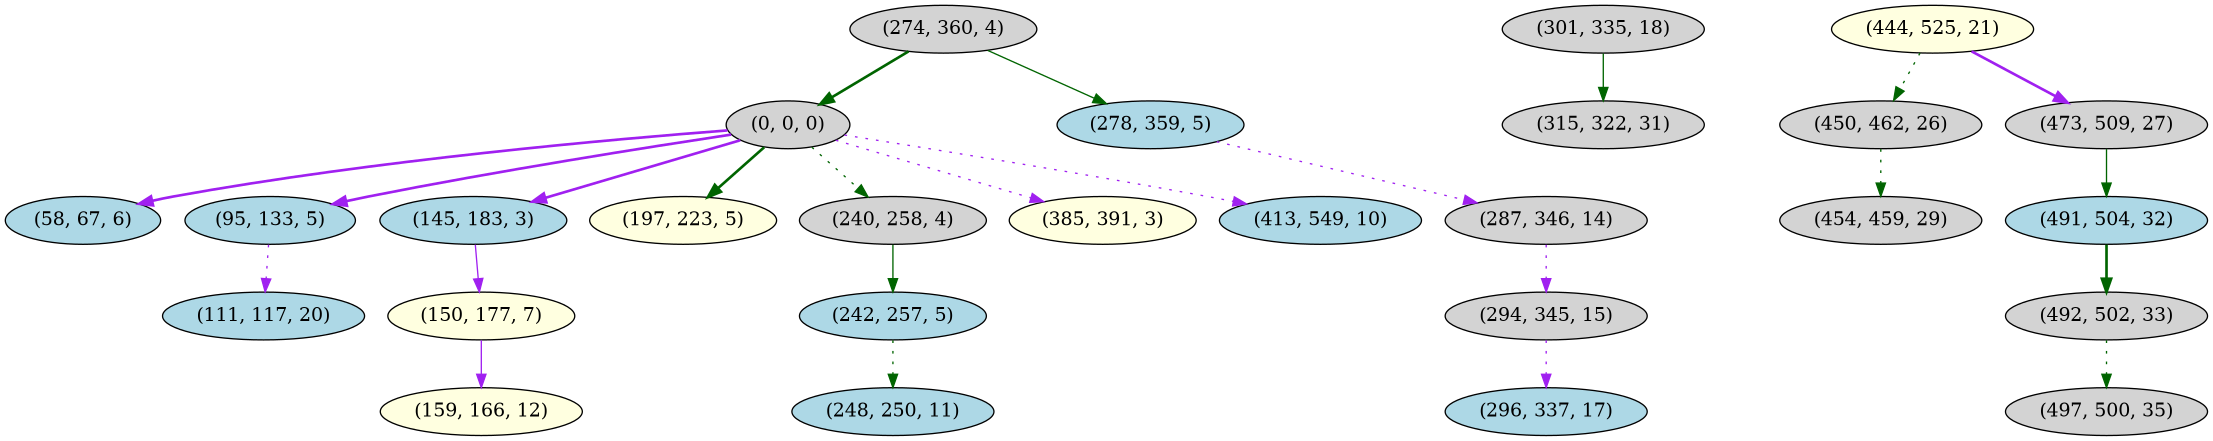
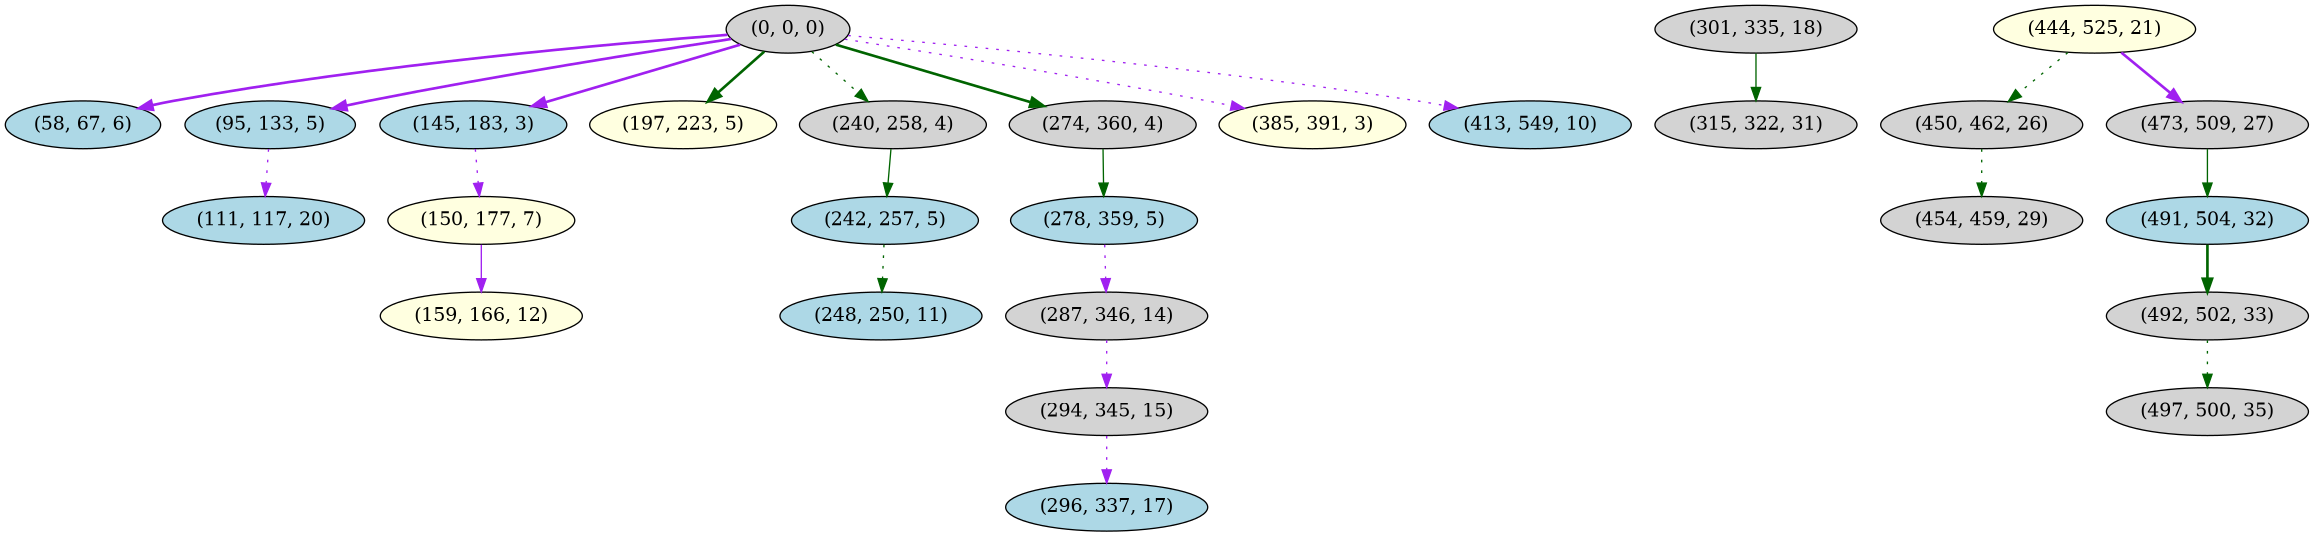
edge "(274, 360, 4)" -> "(0, 0, 0)": reversed
edge "(145, 183, 3)" -> "(150, 177, 7)": style solid -> dotted
